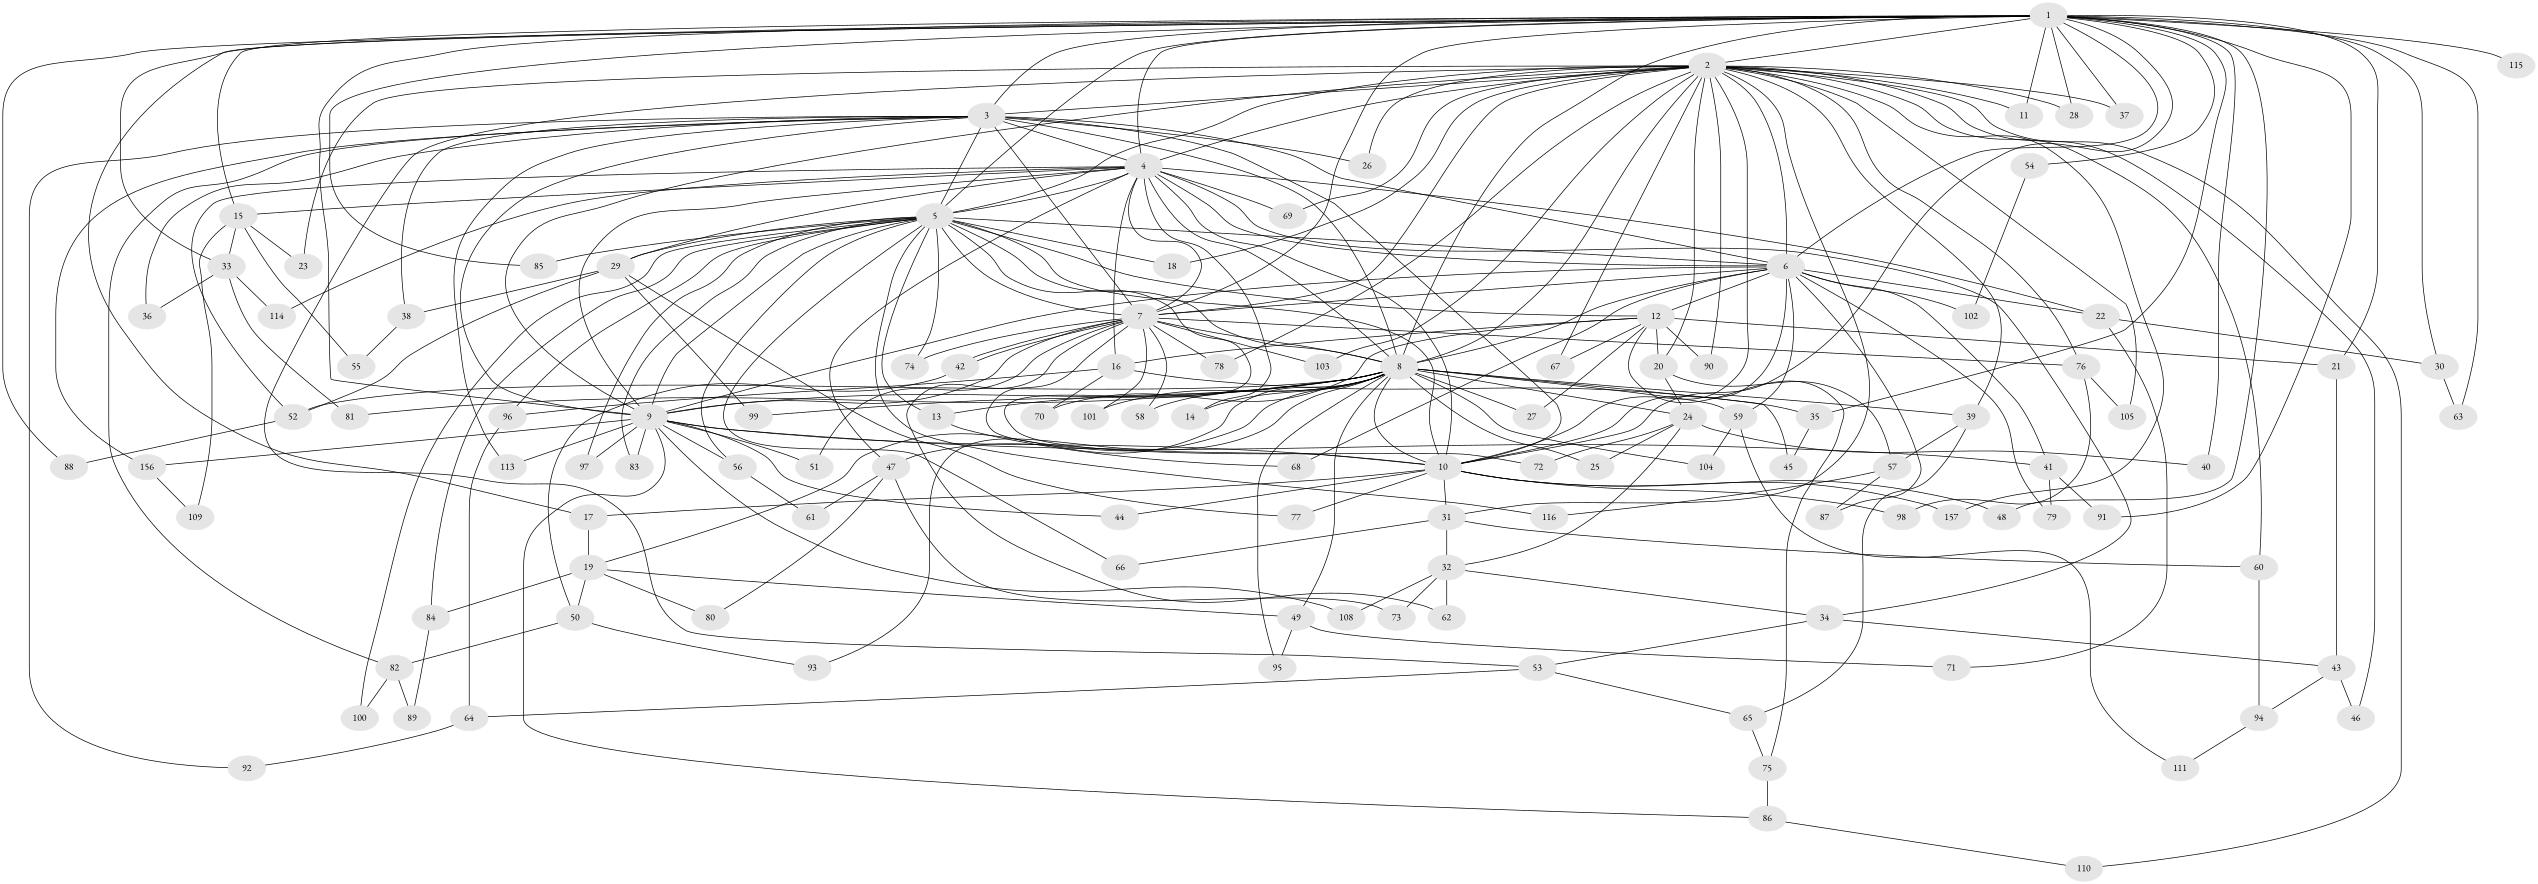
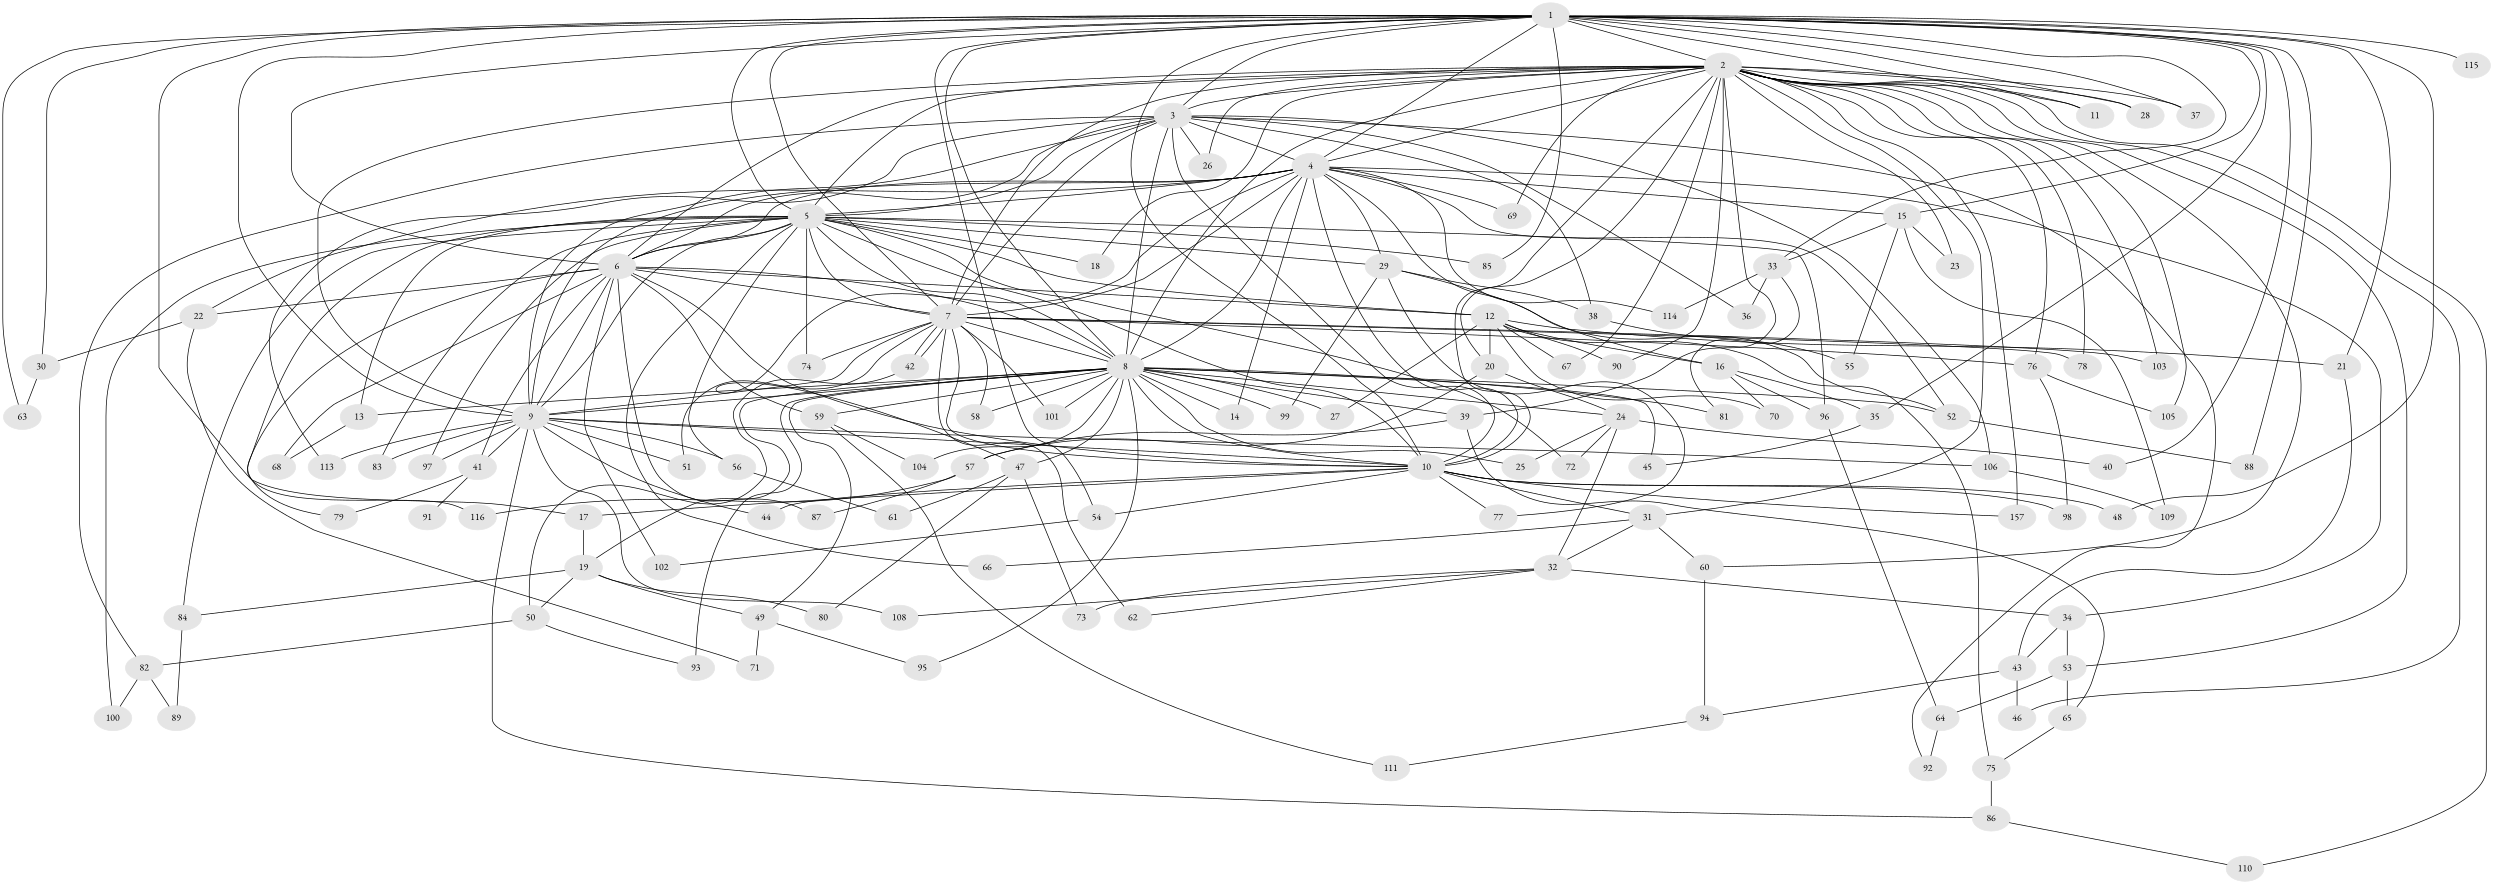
edge "1" -- "91": removed
node "156": label "156" -> "106"
edge "10" -- "54": added
